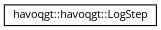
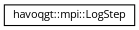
node "havoqgt::havoqgt::LogStep": label "havoqgt::havoqgt::LogStep" -> "havoqgt::mpi::LogStep"
